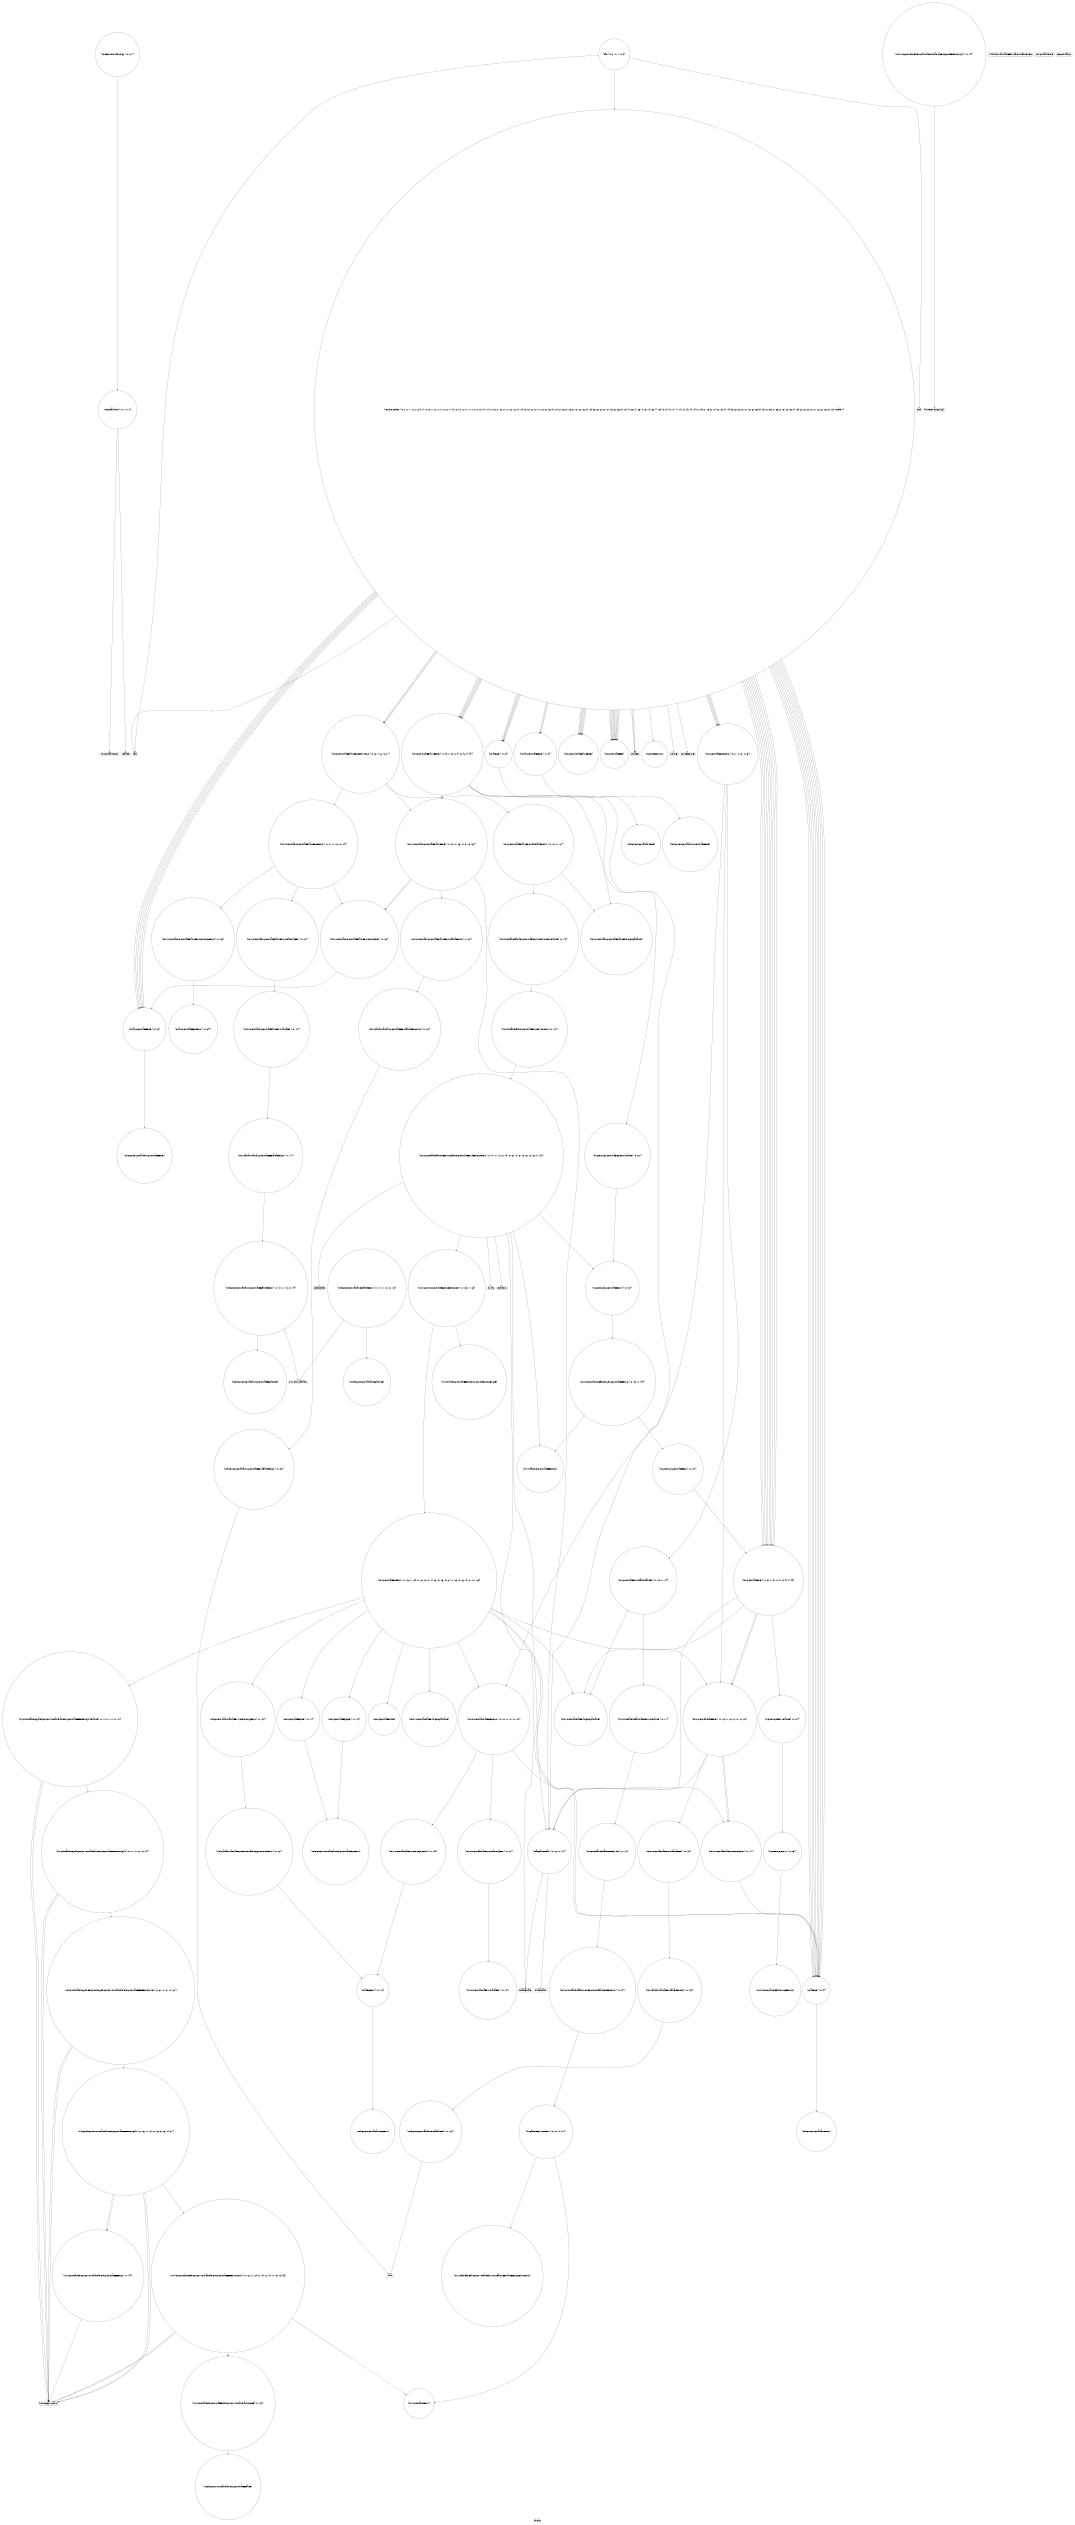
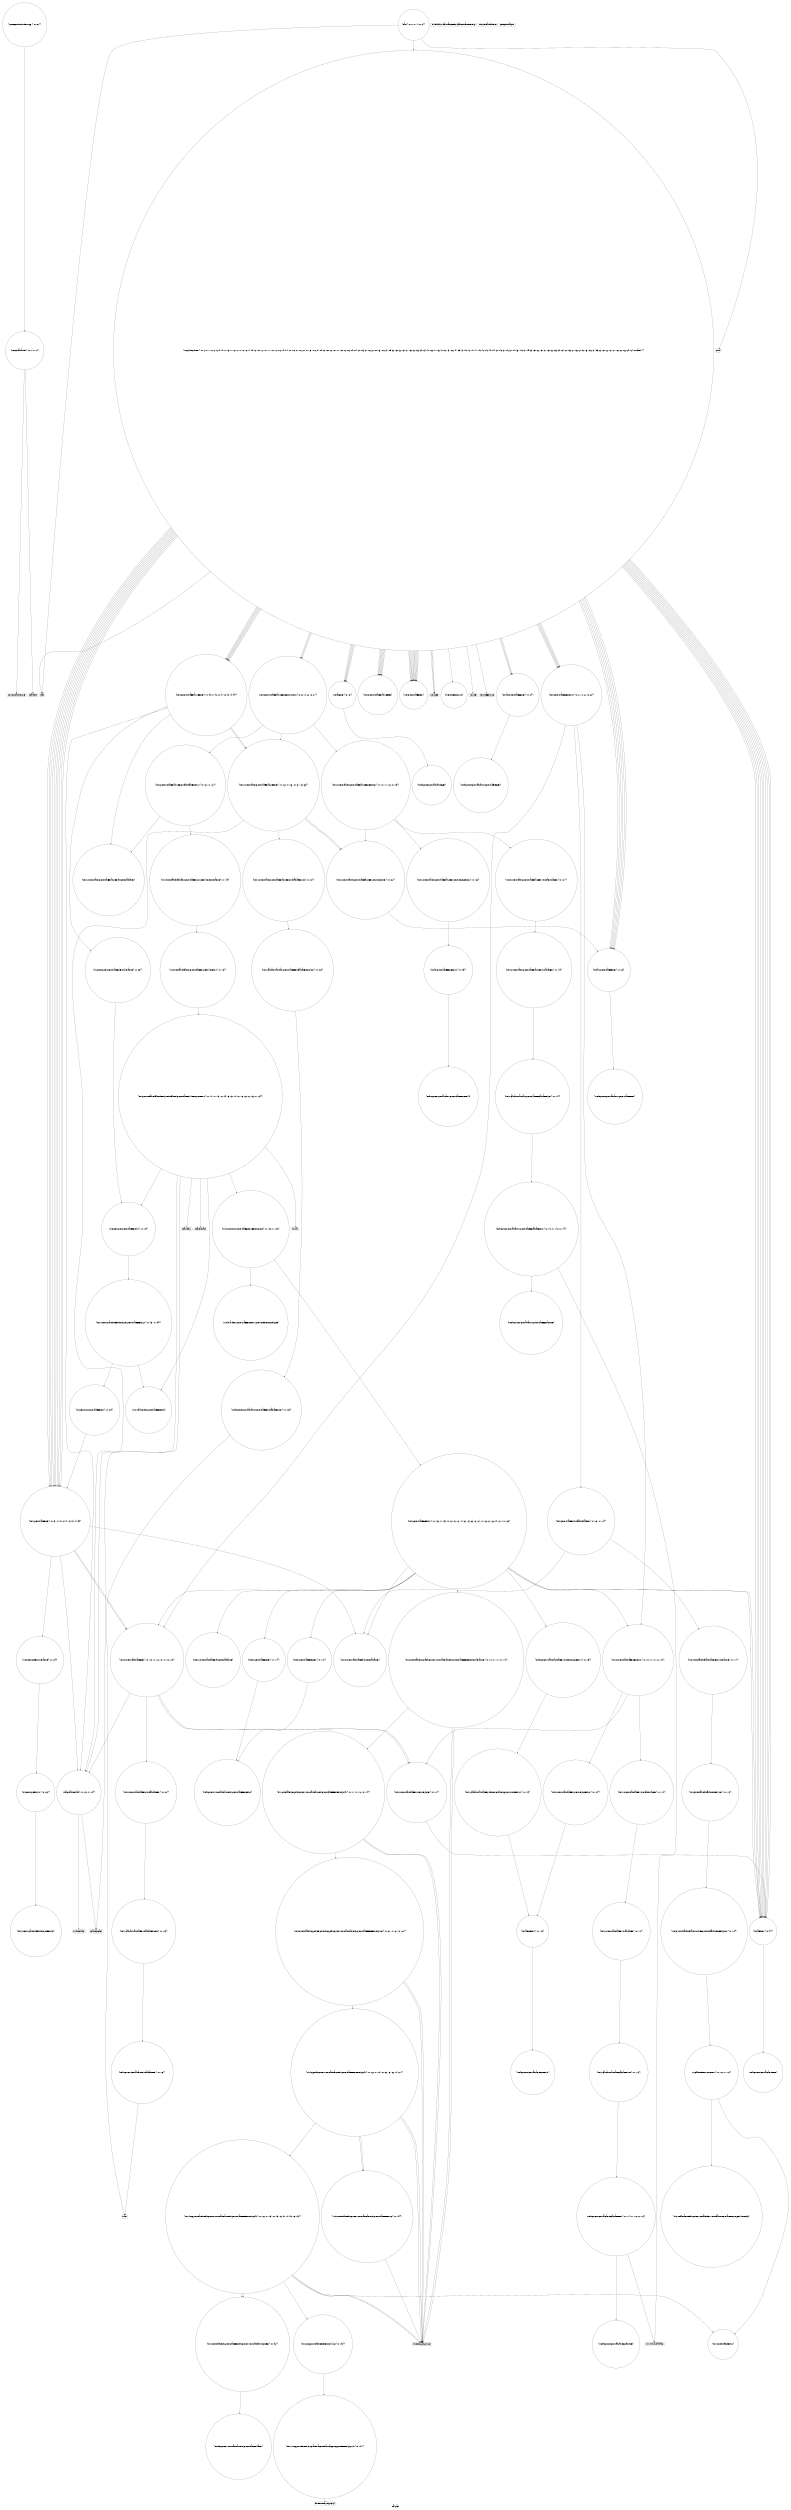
node "{_ZN9__gnu_cxx13new_allocatorISt6vectorIiSaIiEEEC2ERKS4_}": added
node "{_ZNKSt6vectorIiSaIiEE4sizeEv}": removed
node "{_ZNSt16allocator_traitsISaIiEE8allocateERS0_m|{<s0>113}}": added
node "{_ZSt13__copy_move_aILb0EPKiPiET1_T0_S4_S3_|{<s0>195}}": added
